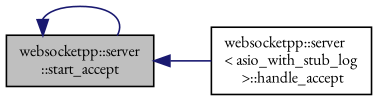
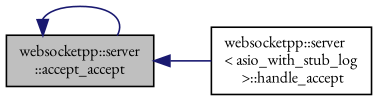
node "websocketpp::server ::start_accept": label "websocketpp::server ::start_accept" -> "websocketpp::server ::accept_accept"
